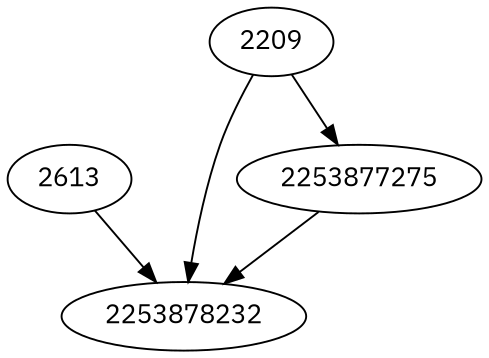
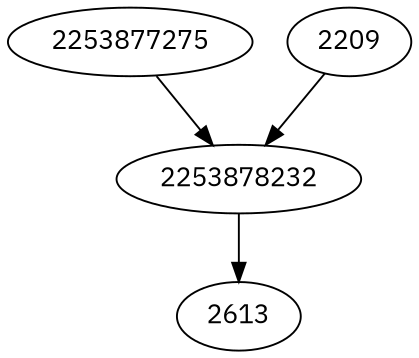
edge "2209" -> "2253877275": removed
edge "2613" -> "2253878232": reversed
